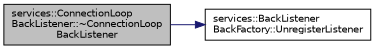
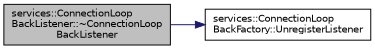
node "services::BackListener BackFactory::UnregisterListener": label "services::BackListener BackFactory::UnregisterListener" -> "services::ConnectionLoop BackFactory::UnregisterListener"
